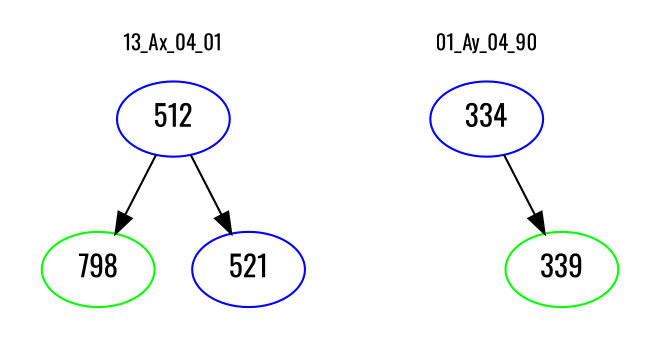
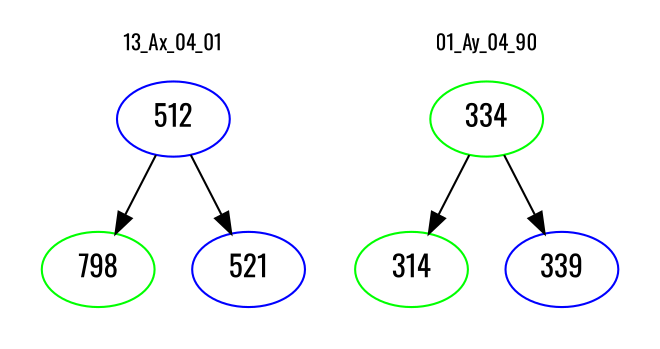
node "334": color blue -> green
node "314": added
node "339": color green -> blue
